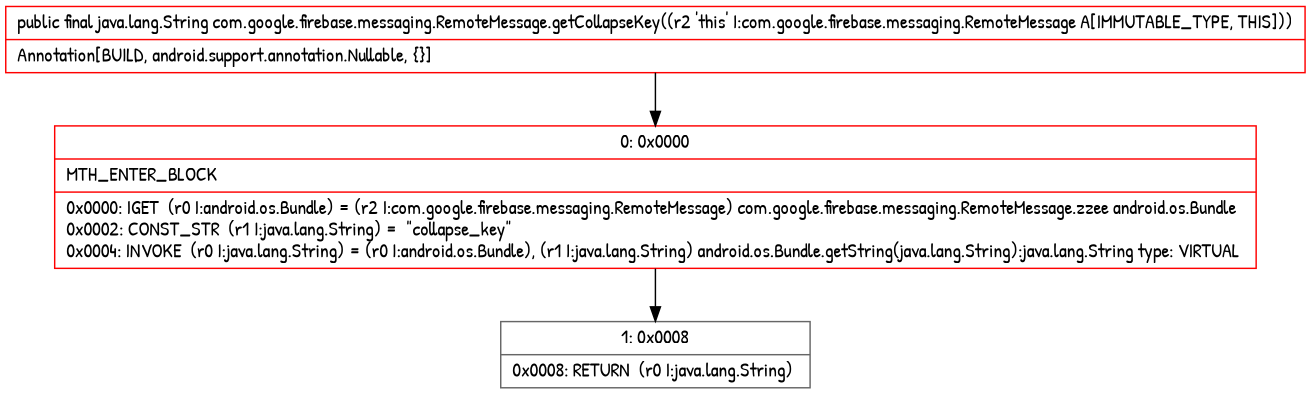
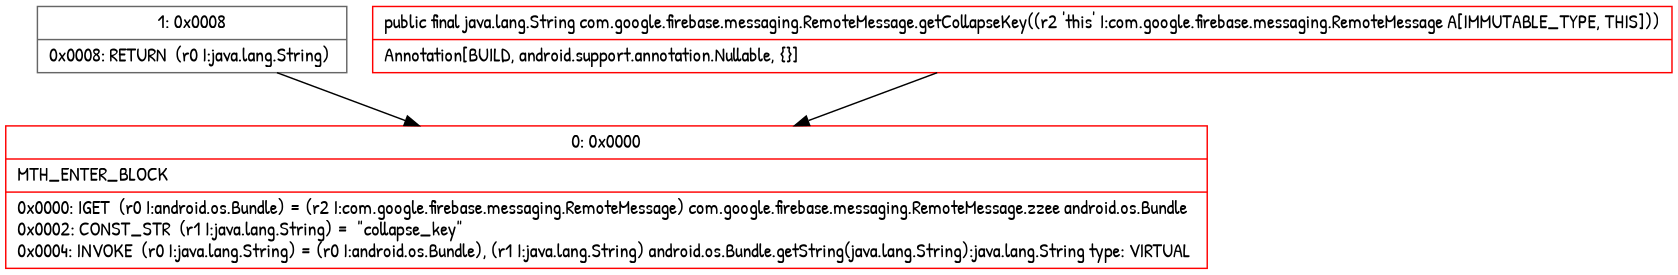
edge "0: 0x0000" -> "1: 0x0008": reversed
